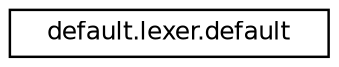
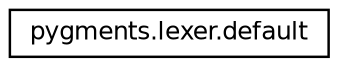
node "default.lexer.default": label "default.lexer.default" -> "pygments.lexer.default"
